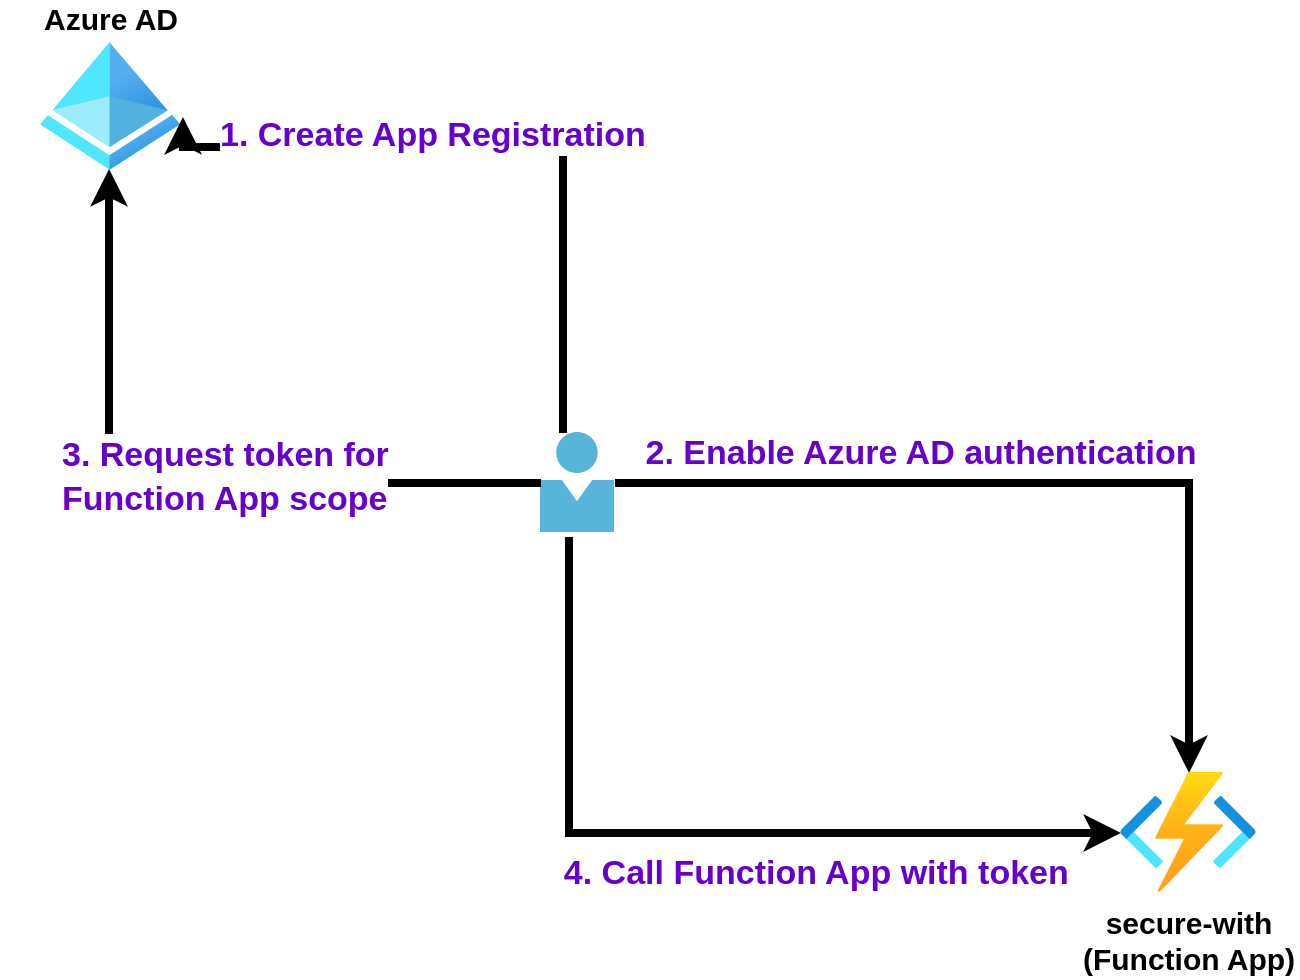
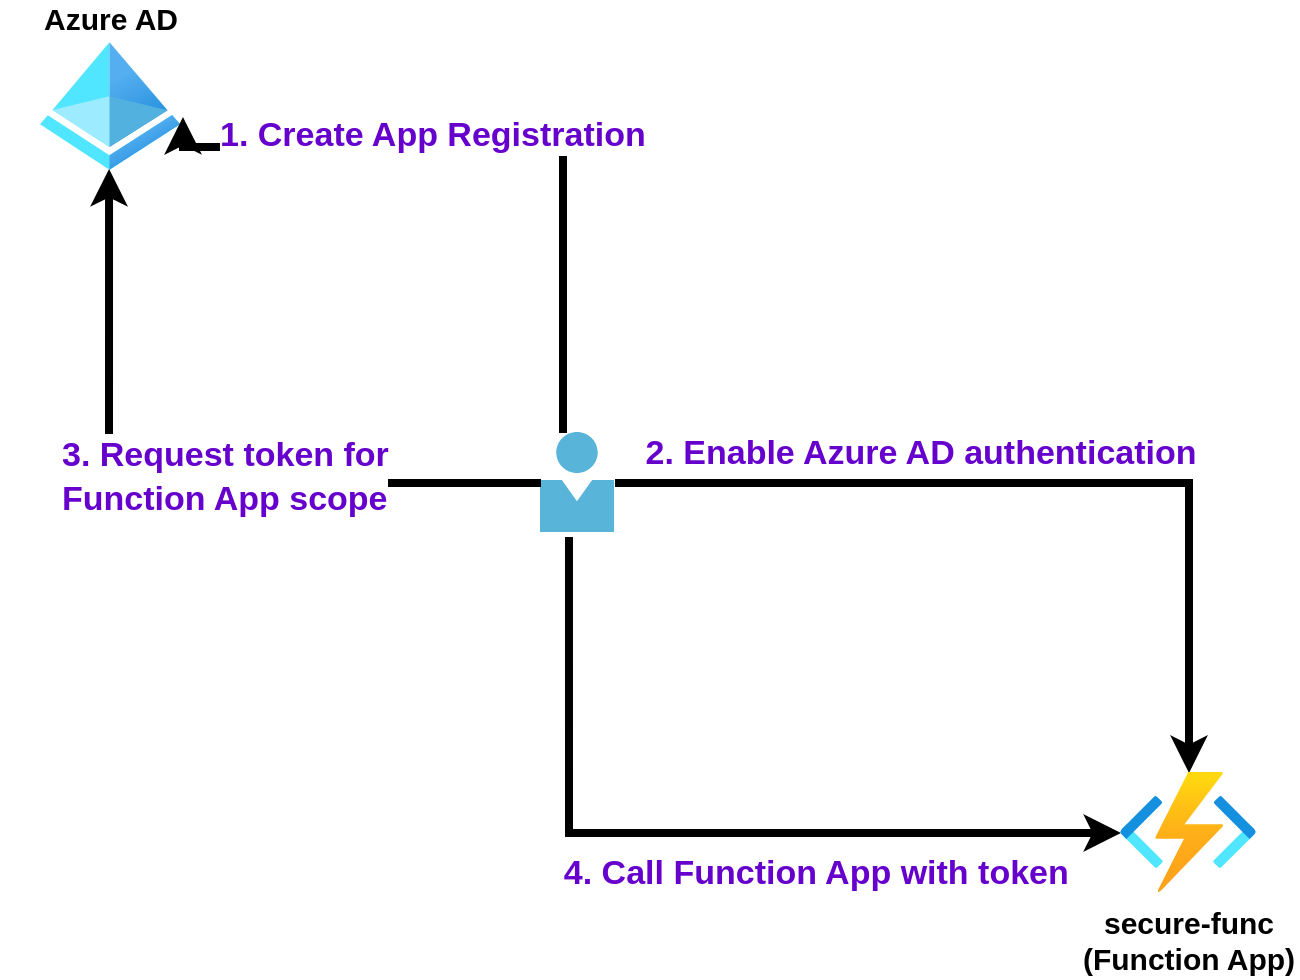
node "secure-with(Function App)": label "secure-with(Function App)" -> "secure-func(Function App)"
